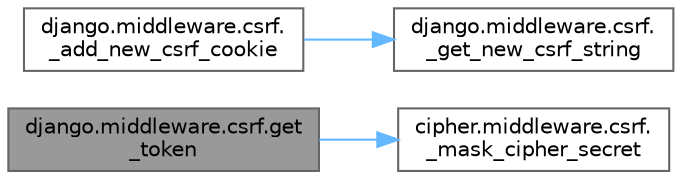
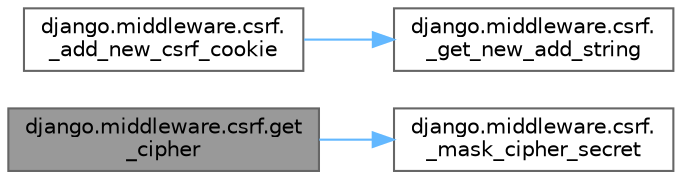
node "django.middleware.csrf. _get_new_csrf_string": label "django.middleware.csrf. _get_new_csrf_string" -> "django.middleware.csrf. _get_new_add_string"
node "django.middleware.csrf.get _token": label "django.middleware.csrf.get _token" -> "django.middleware.csrf.get _cipher"
node "cipher.middleware.csrf. _mask_cipher_secret": label "cipher.middleware.csrf. _mask_cipher_secret" -> "django.middleware.csrf. _mask_cipher_secret"
